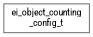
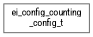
node "ei_object_counting _config_t": label "ei_object_counting _config_t" -> "ei_config_counting _config_t"
